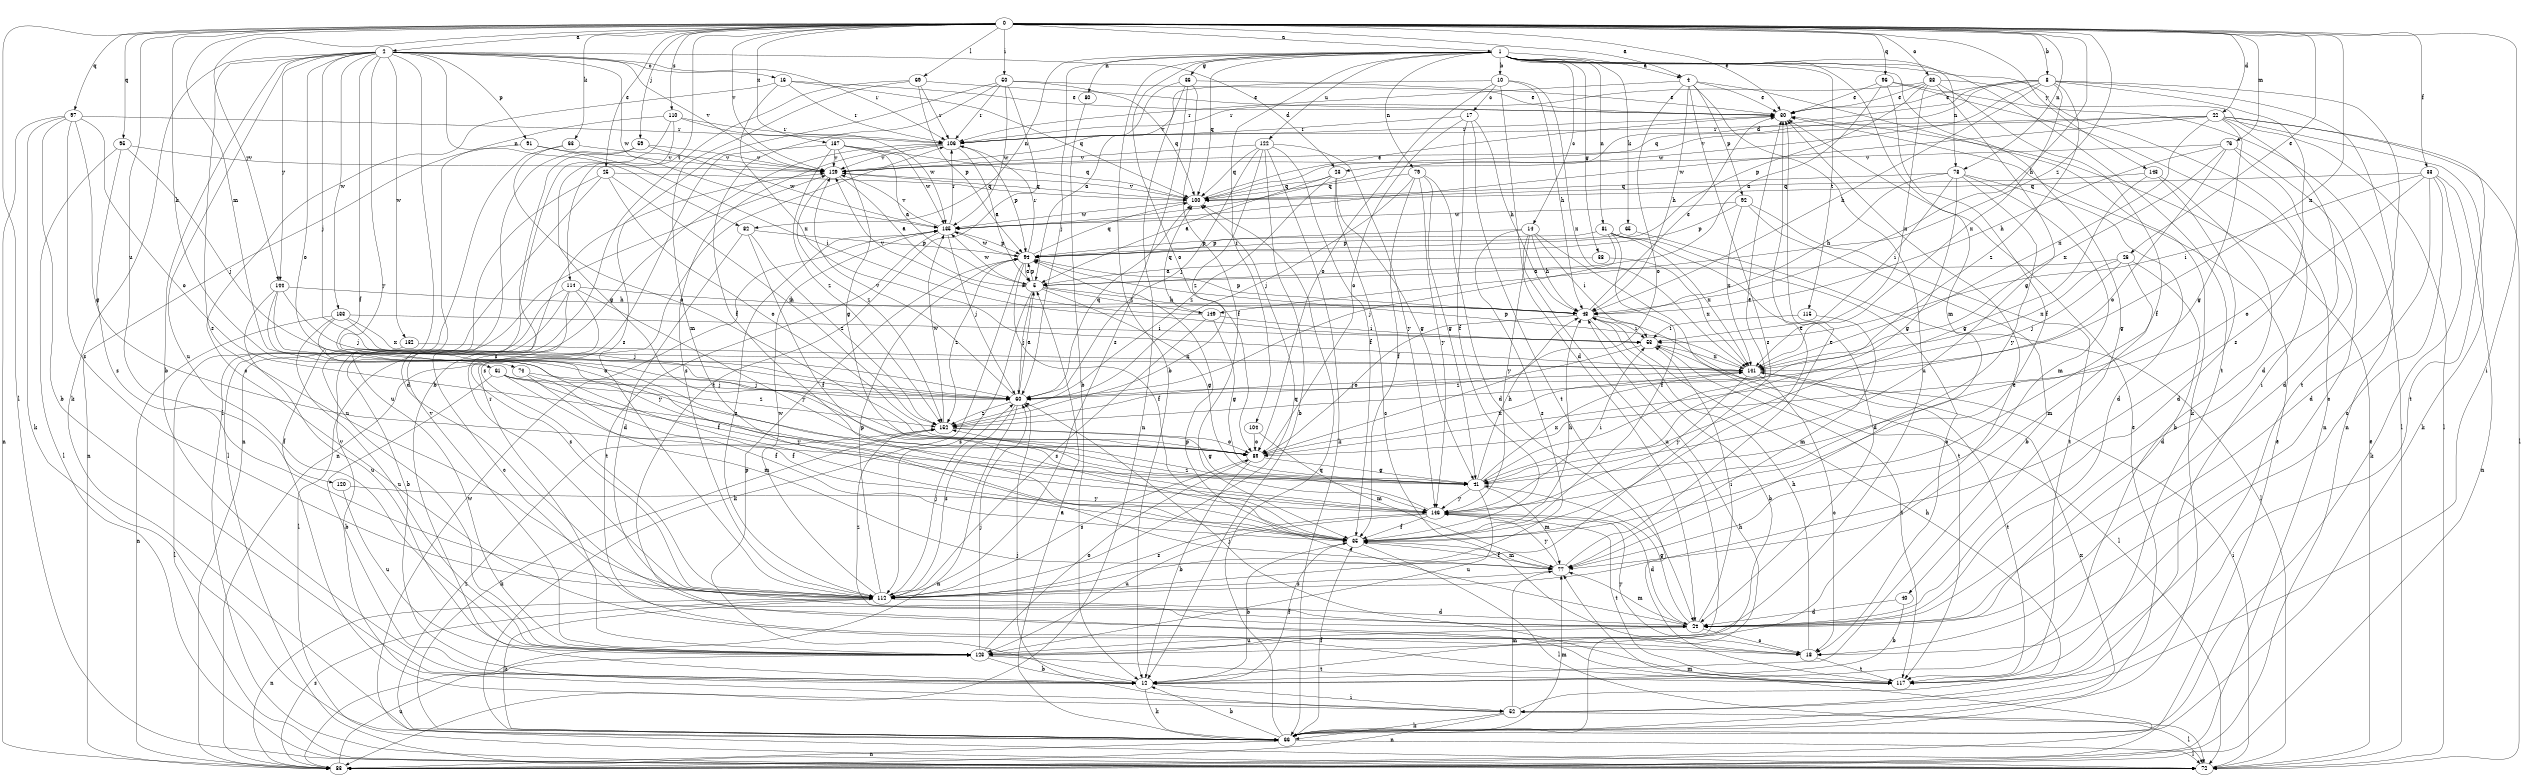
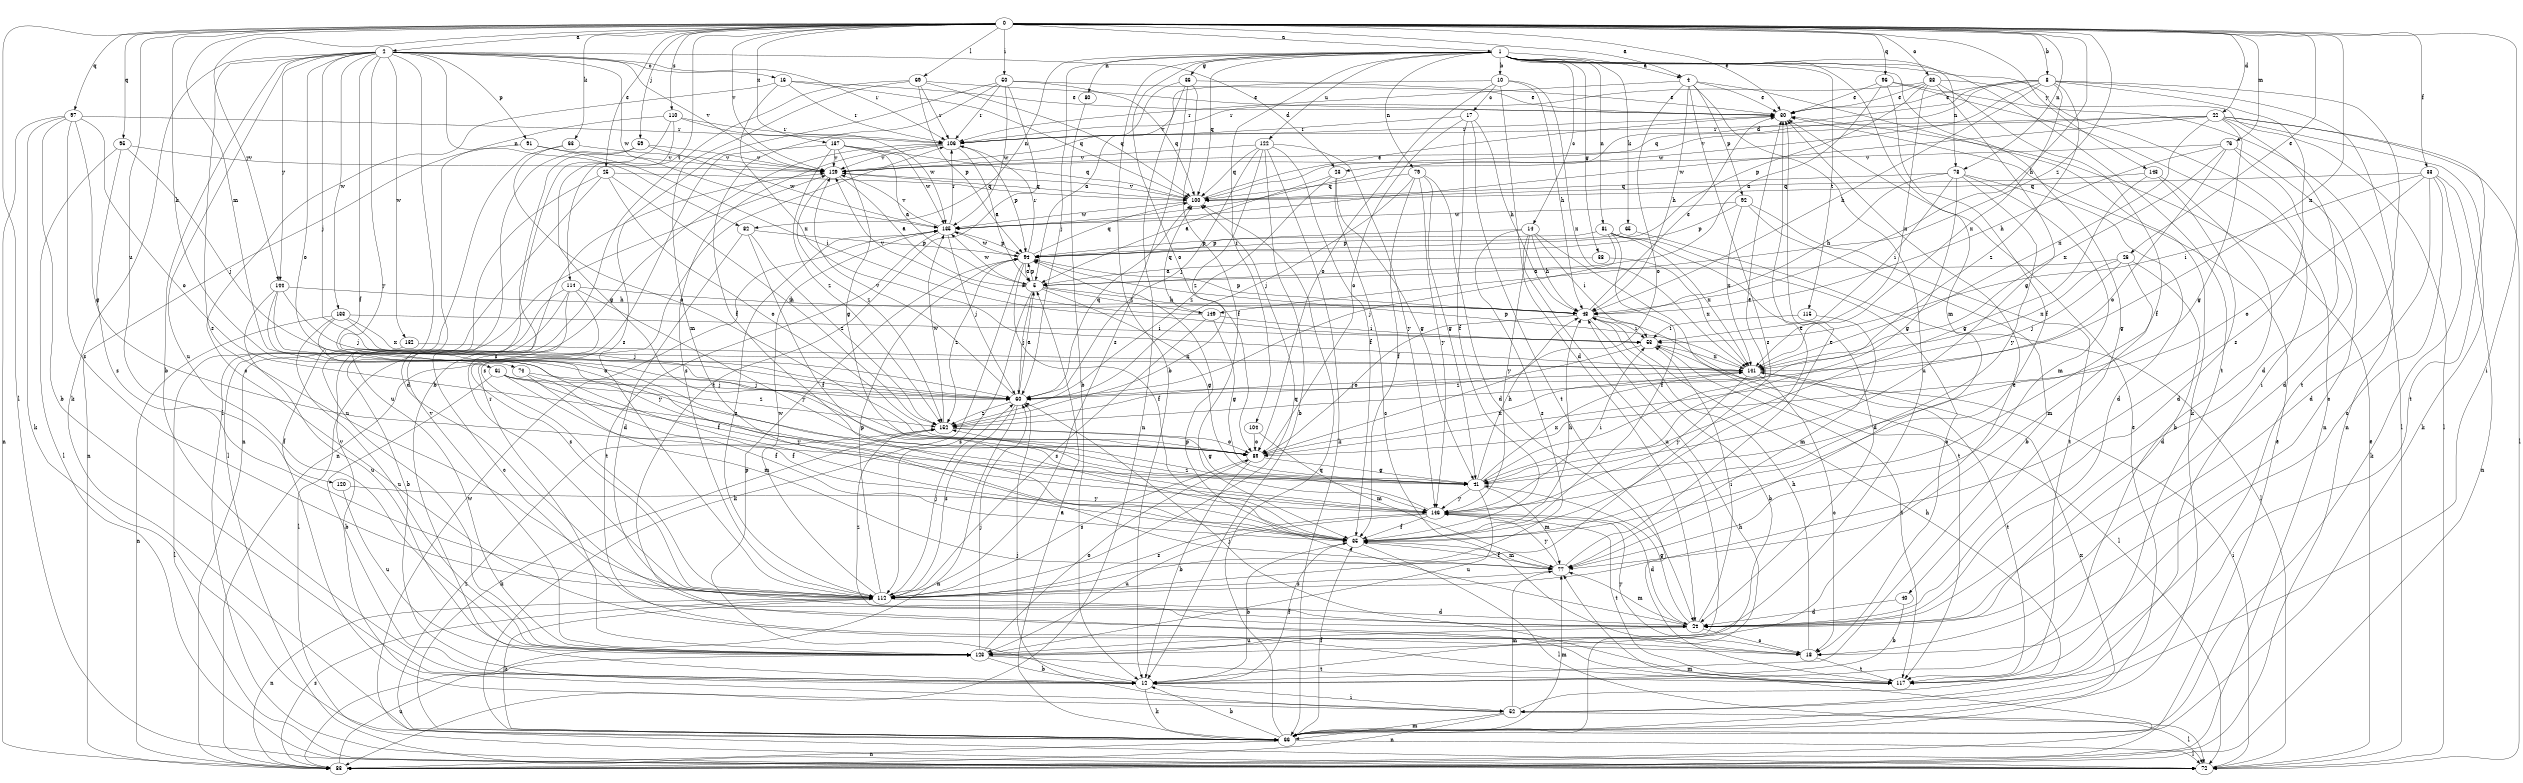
edge "23" -> "100": now "69" -> "100"
edge "52" -> "66": label "k" -> "m"
